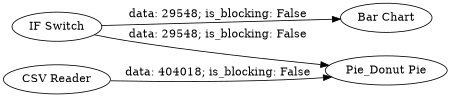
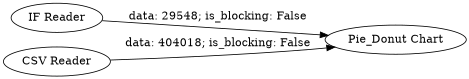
node "Bar Chart": removed
node "IF Switch": label "IF Switch" -> "IF Reader"
node "Pie_Donut Pie": label "Pie_Donut Pie" -> "Pie_Donut Chart"
